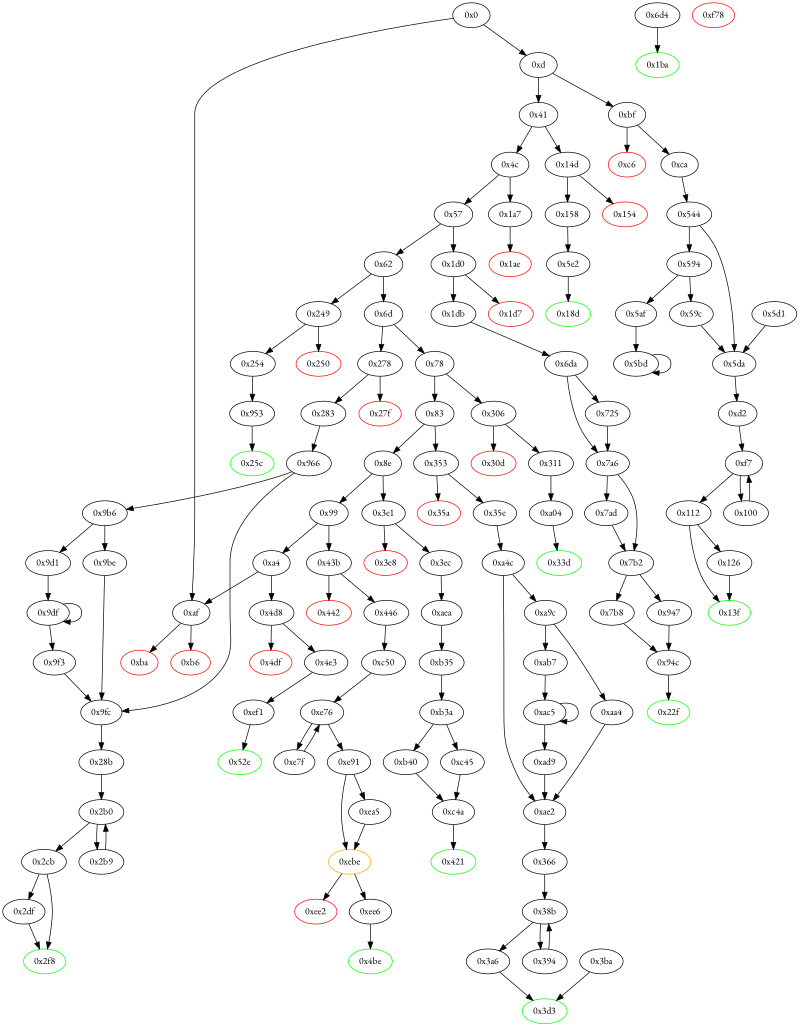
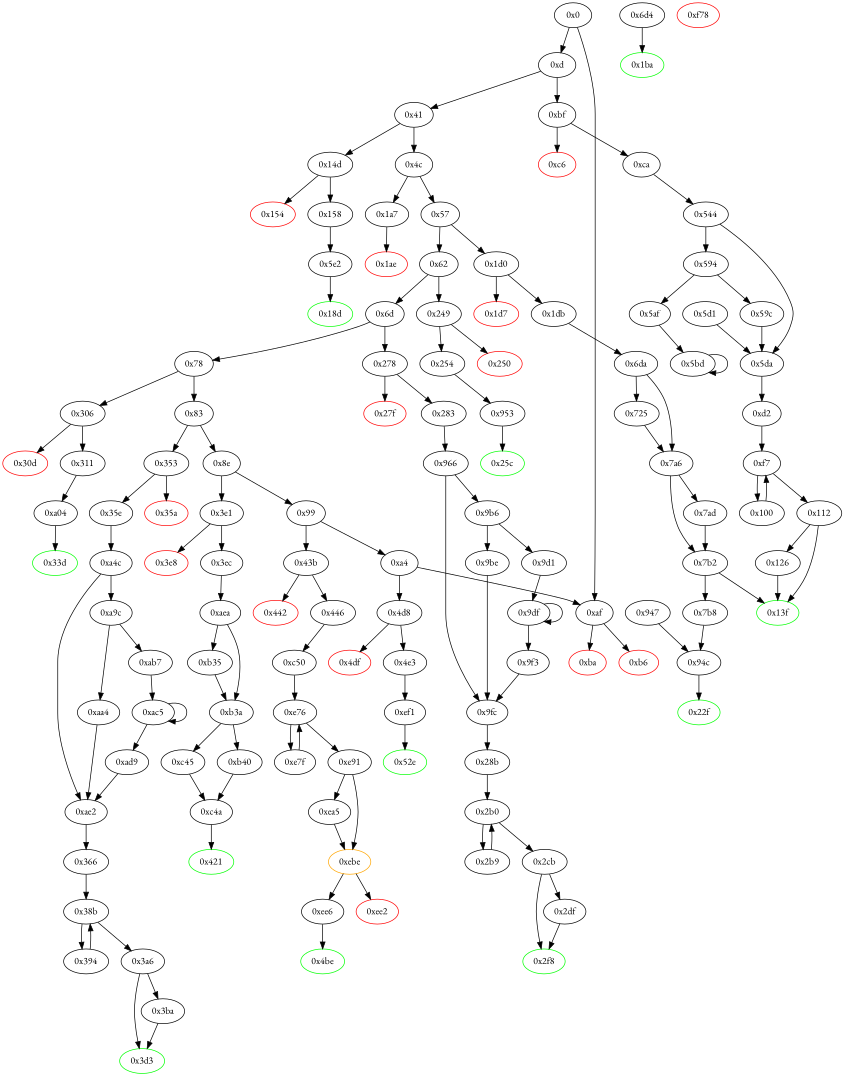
edge "0x7b2" -> "0x947": now "0x7b2" -> "0x13f"
edge "0xaea" -> "0xb3a": added
edge "0x3a6" -> "0x3ba": added
